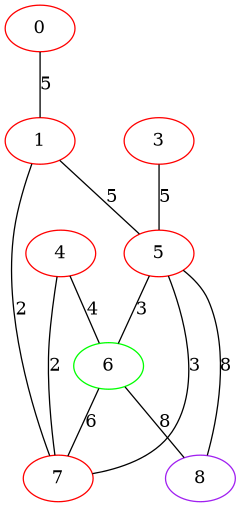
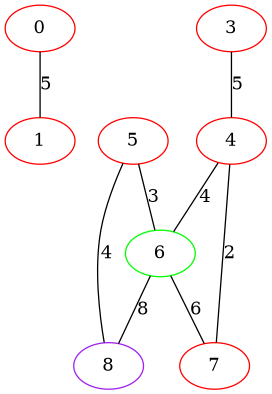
edge "1" -- "5": removed, label "5"
edge "3" -- "5": now "3" -- "4"
edge "1" -- "7": removed, label "2"
edge "5" -- "8": label "8" -> "4"
edge "5" -- "7": removed, label "3"
